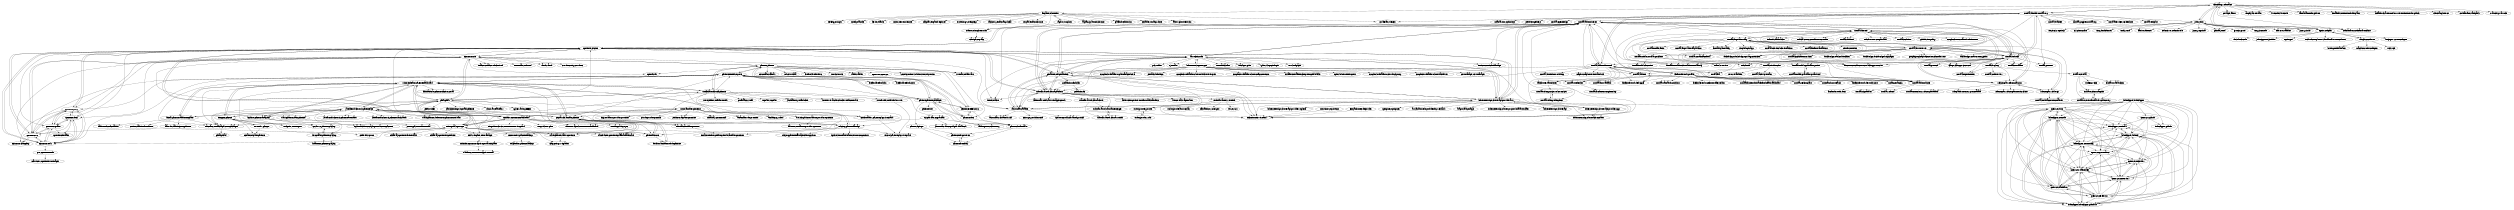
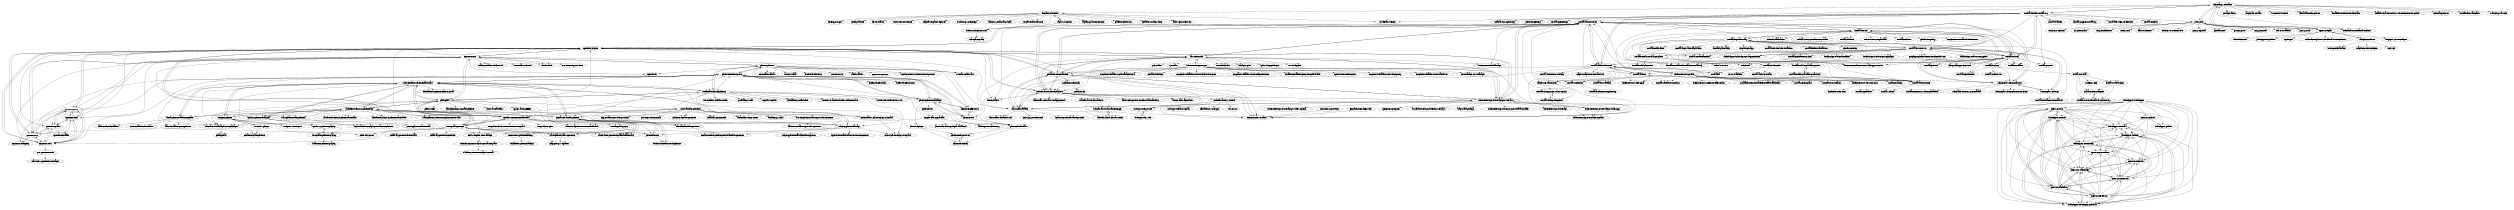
edge "Art-of-WiFi/UniFi-API-browser" -> "Ascrod/pfSense-pkg-wireguard": now "unofficial-unifi/unifi-pfsense" -> "Ascrod/pfSense-pkg-wireguard"
edge "GeekVisit/uproot" -> "mimugmail/opn-repo": reversed
